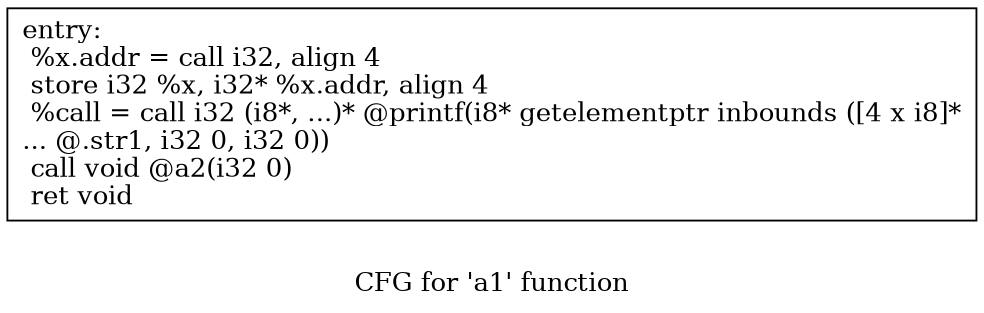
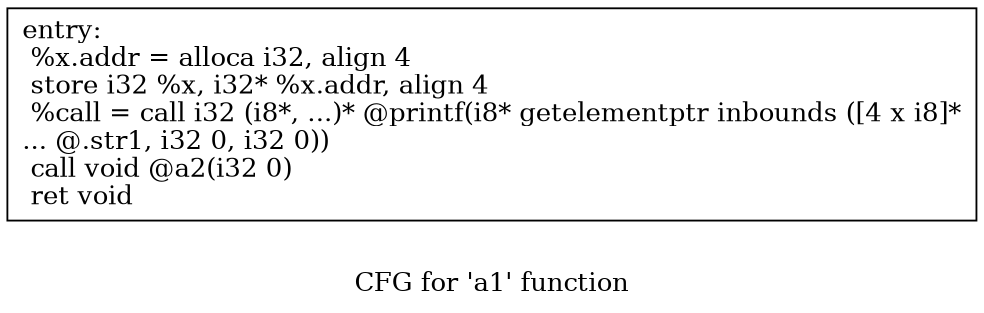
node "entry:": text "%x.addr = call i32, align 4" -> "%x.addr = alloca i32, align 4"
